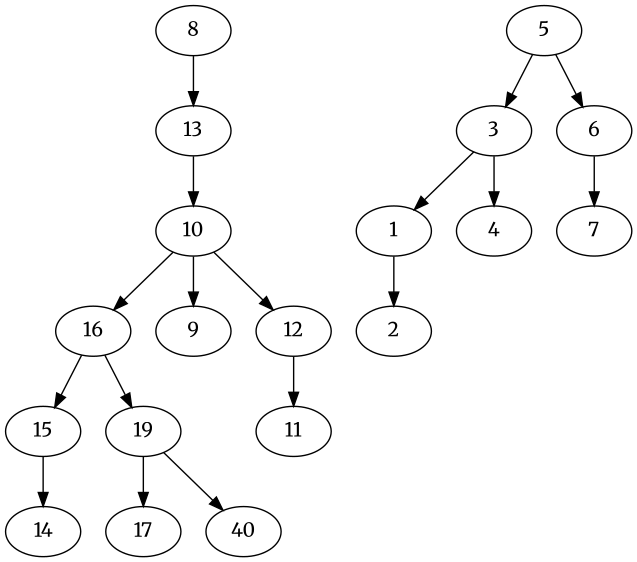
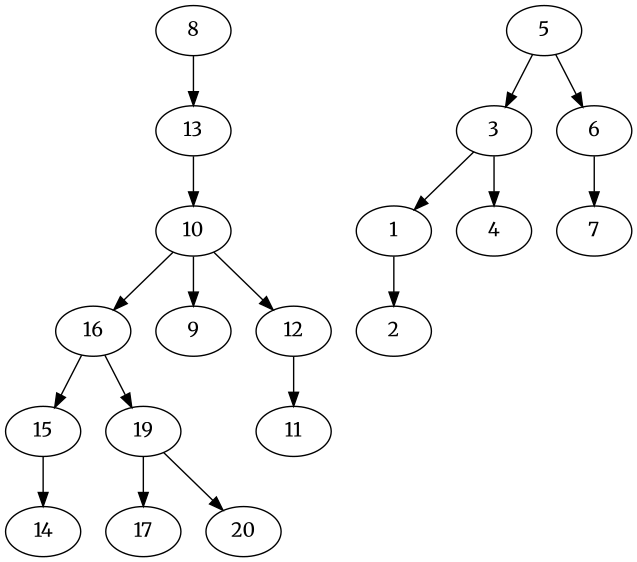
node "40": label "40" -> "20"
